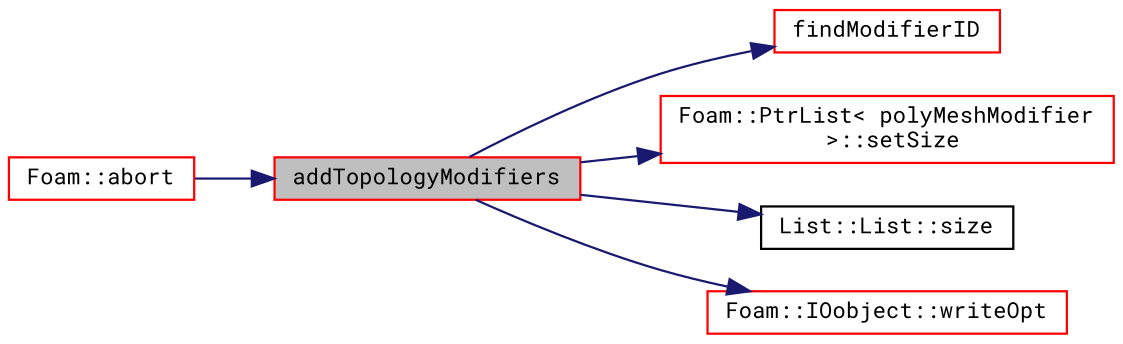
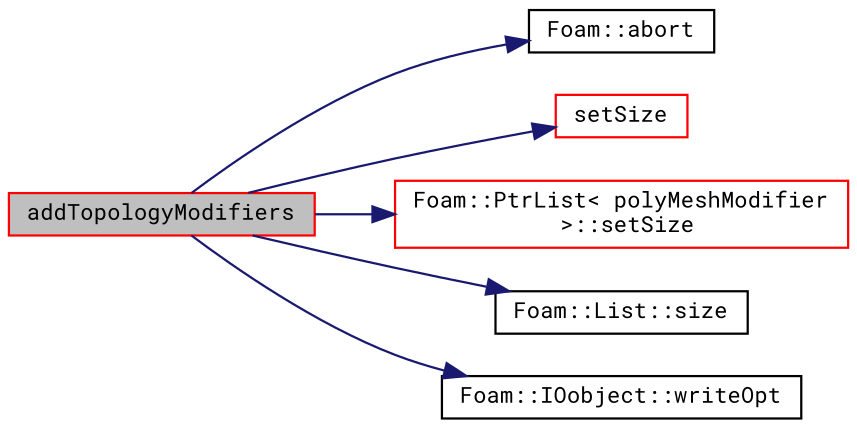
node "findModifierID": label "findModifierID" -> "setSize"
node "Foam::abort": color red -> black
edge "Foam::abort" -> "addTopologyModifiers": reversed
node "List::List::size": label "List::List::size" -> "Foam::List::size"
node "Foam::IOobject::writeOpt": color red -> black
